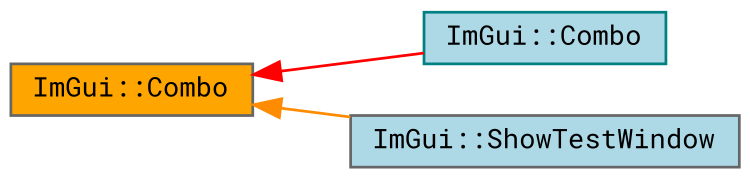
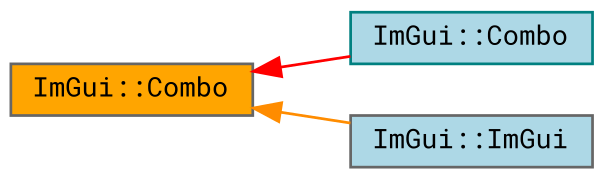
node "ImGui::ShowTestWindow": label "ImGui::ShowTestWindow" -> "ImGui::ImGui"
